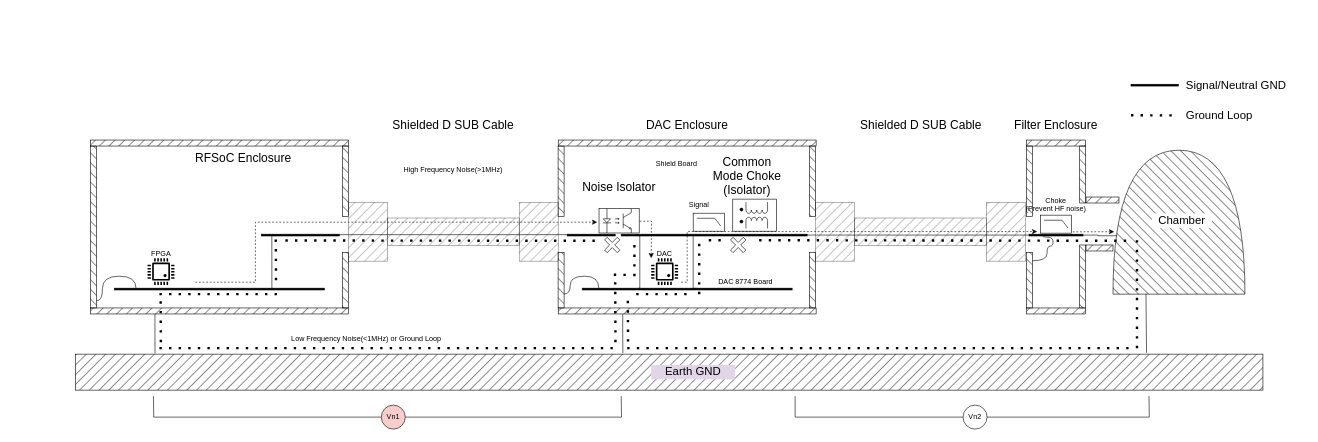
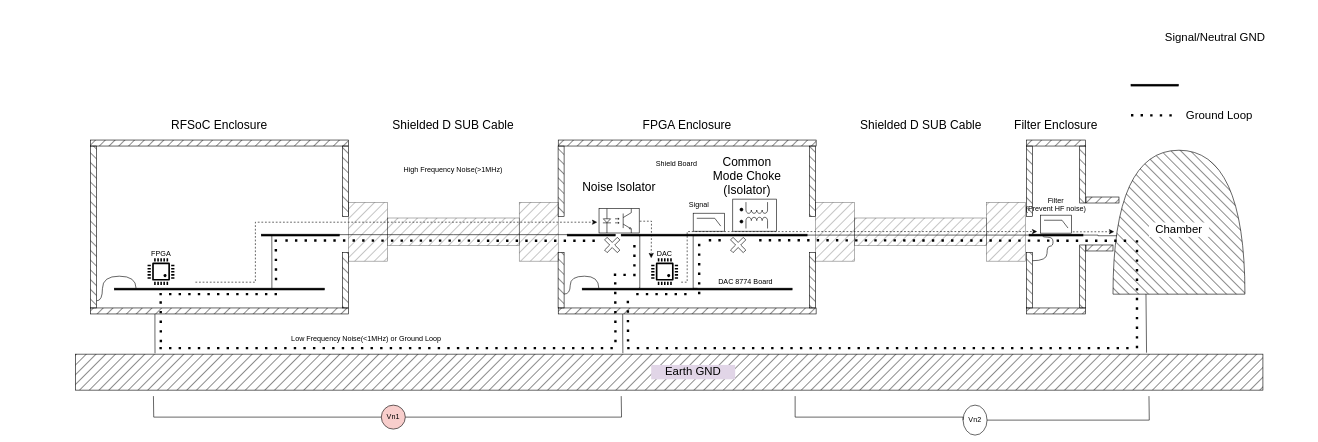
node "Signal/Neutral GND": moved (1245, 86) -> (1224, 38)
node "DAC Enclosure": label "DAC Enclosure" -> "FPGA Enclosure"
node "RFSoC Enclosure": moved (243, 158) -> (219, 125)
node "Choke (Prevent HF noise)": label "Choke (Prevent HF noise)" -> "Filter (Prevent HF noise)"
node "Chamber": moved (1182, 221) -> (1179, 230)
node "Vn2": size 24x24 -> 24x30
